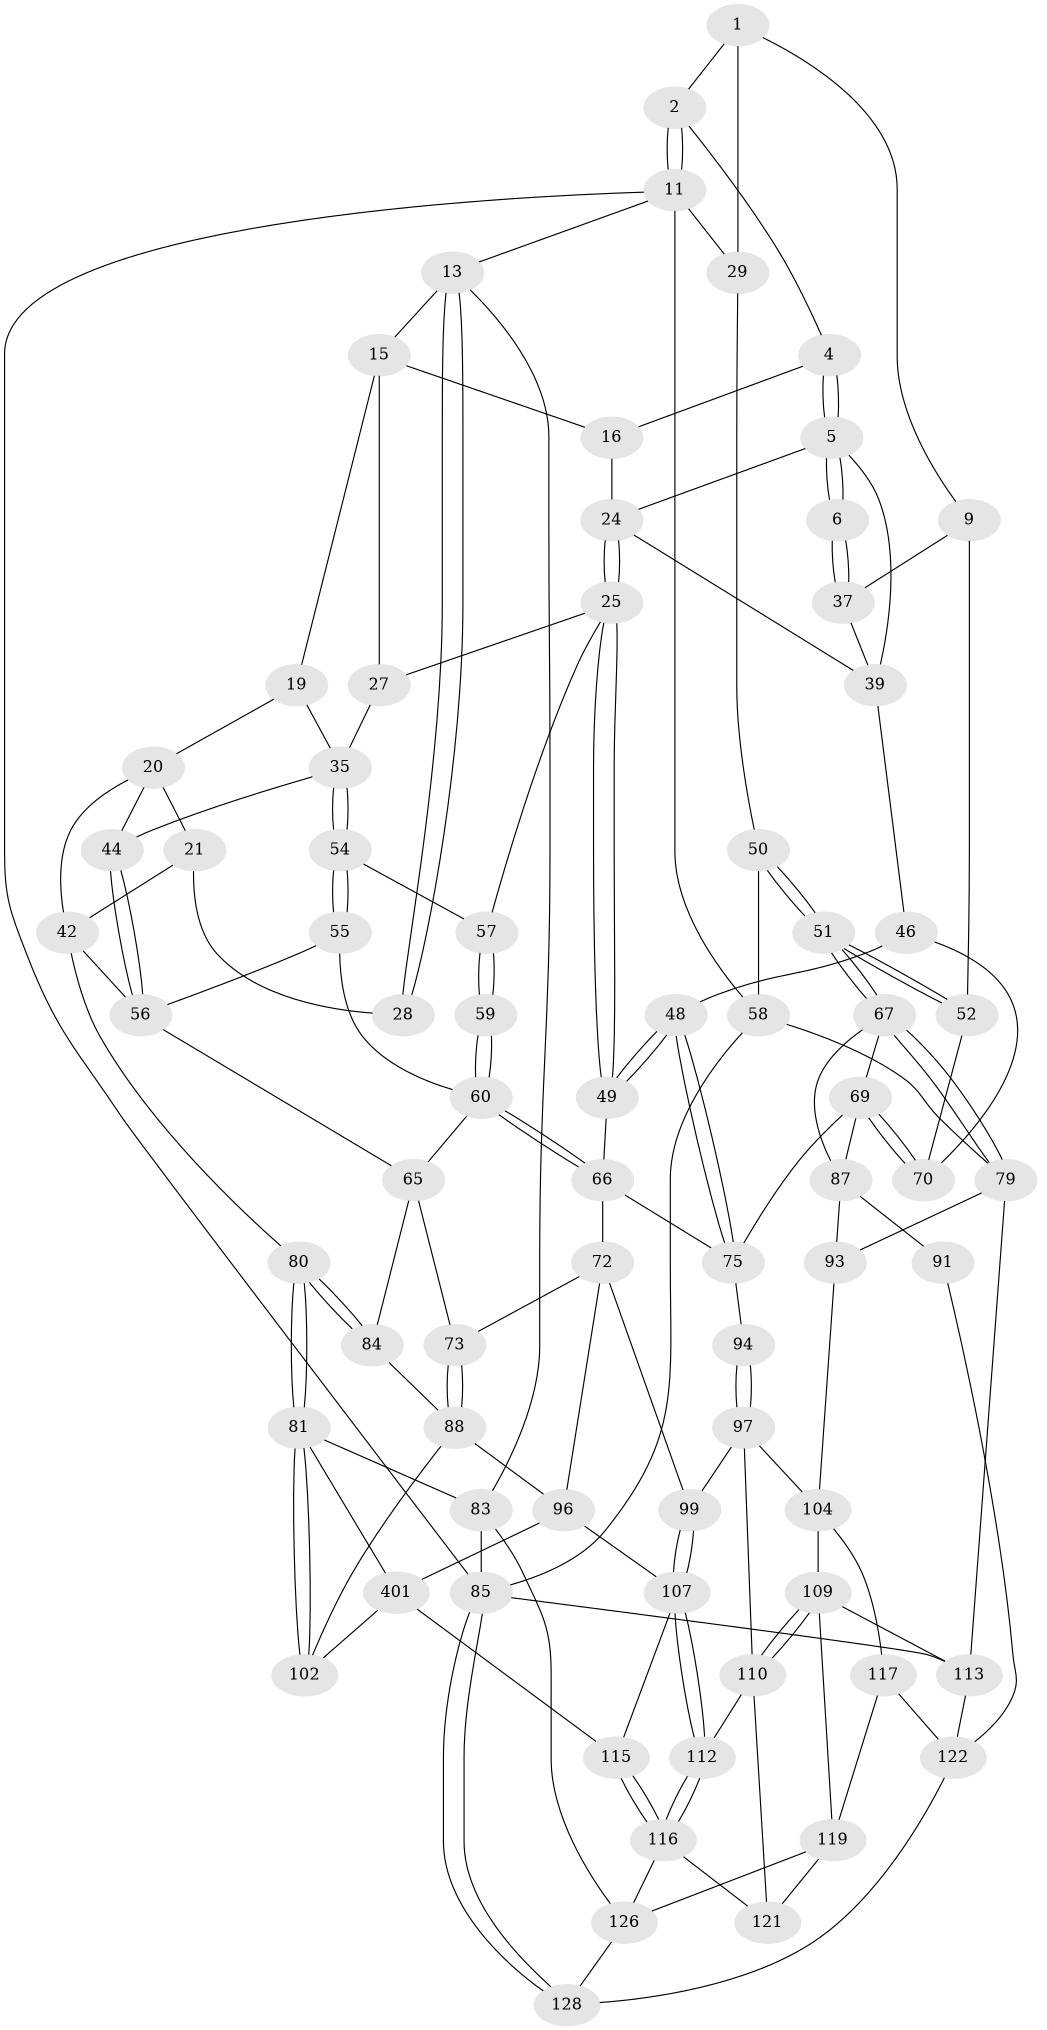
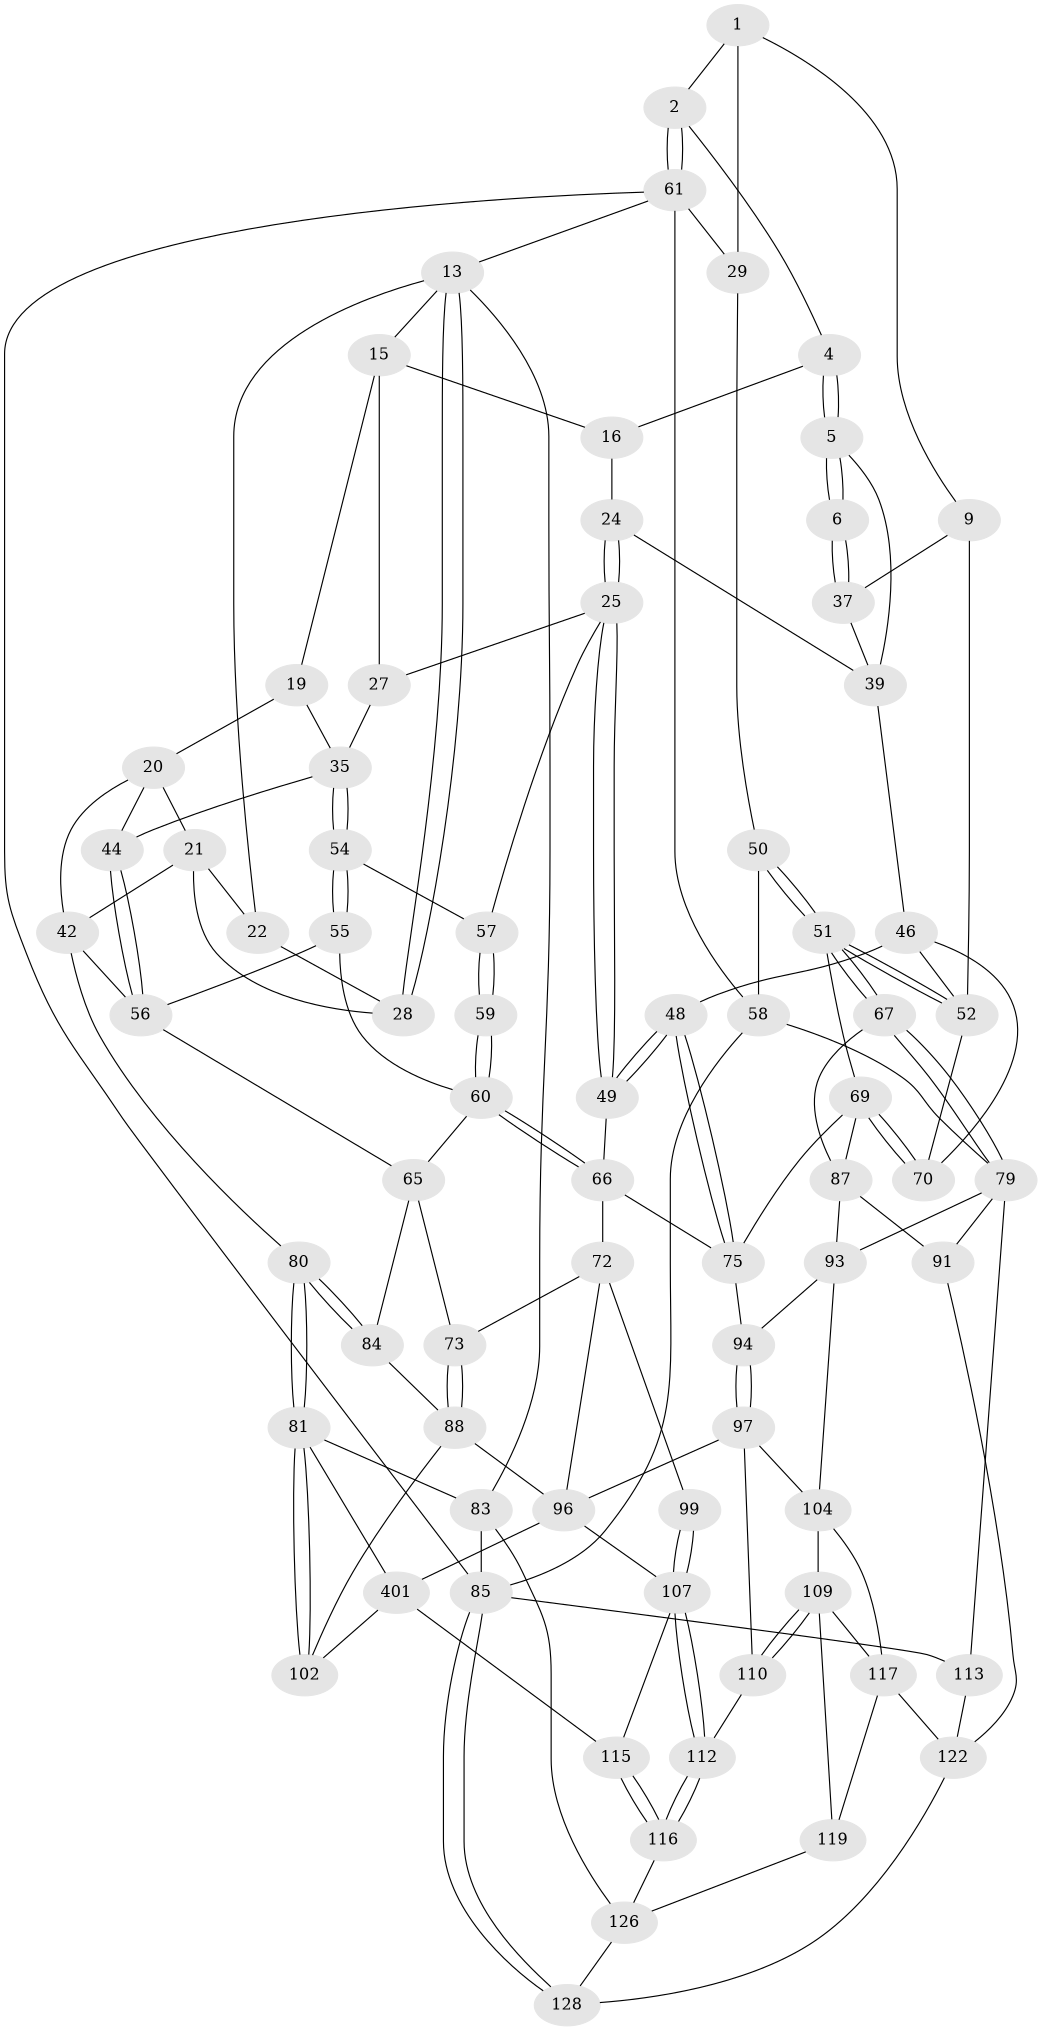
node "11": label "11" -> "61"
edge "5" -- "24": removed
node "22": added
edge "46" -- "52": added
edge "67" -- "69": now "51" -- "69"
edge "79" -- "91": added
edge "93" -- "94": added
edge "97" -- "99": now "97" -- "96"
edge "109" -- "113": now "109" -- "117"
node "121": removed
